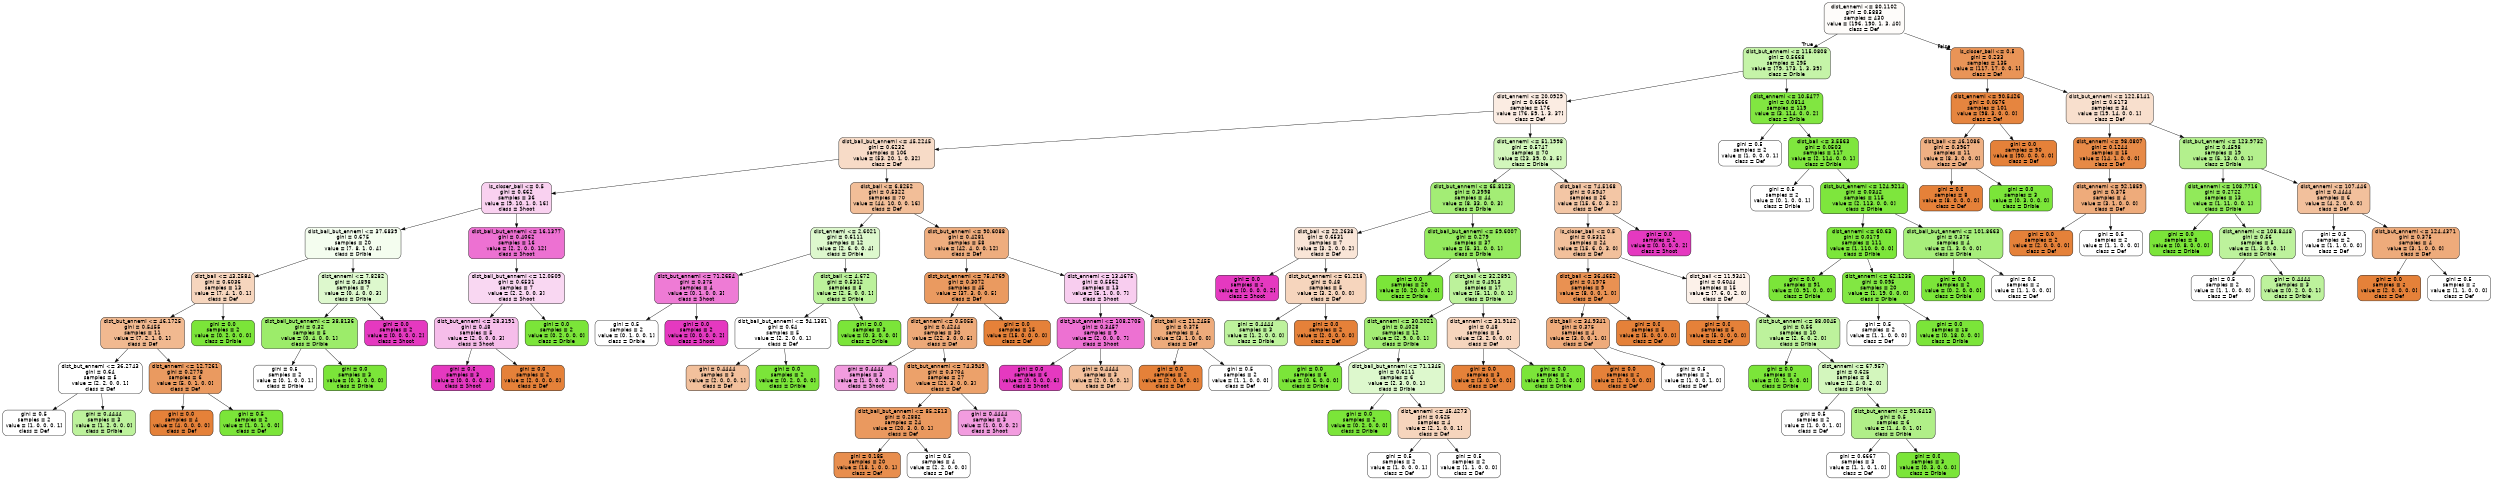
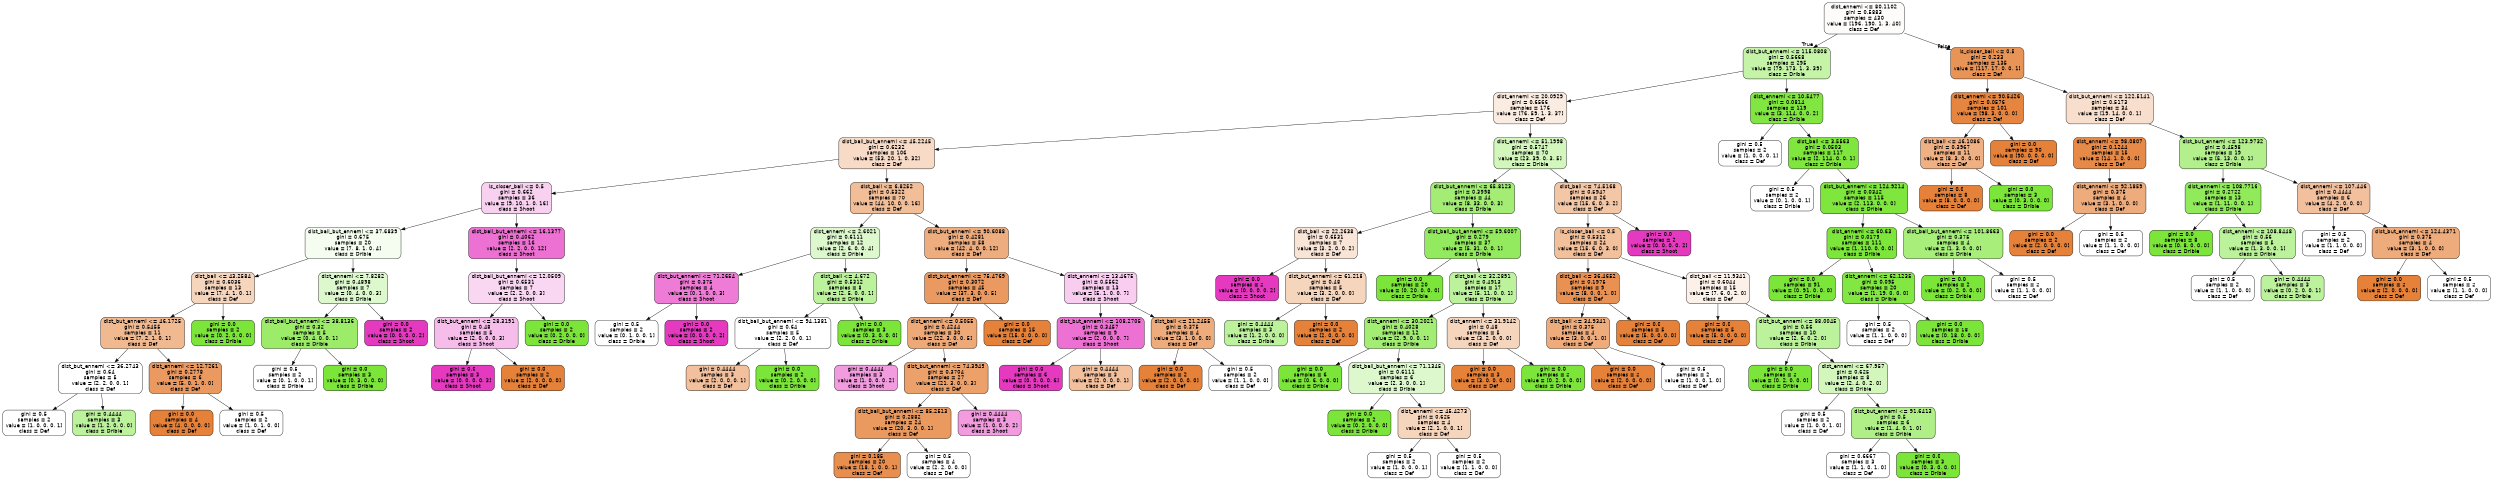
node "gini = 0.5 samples = 2 value = [1, 0, 1, 0, 0] class = Def": fillcolor #7be539ff -> #e5813900
